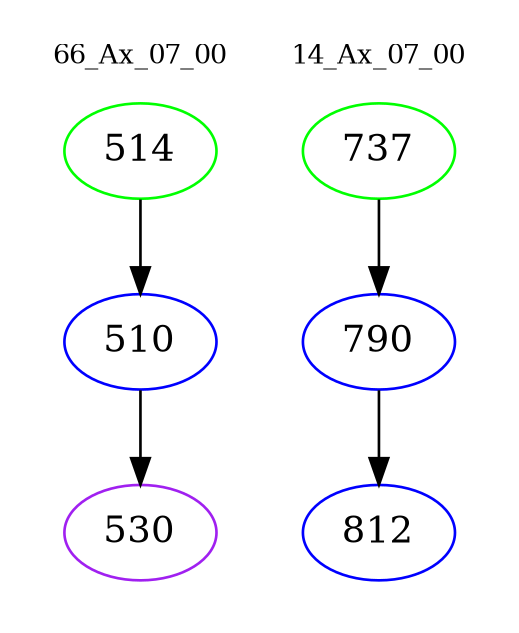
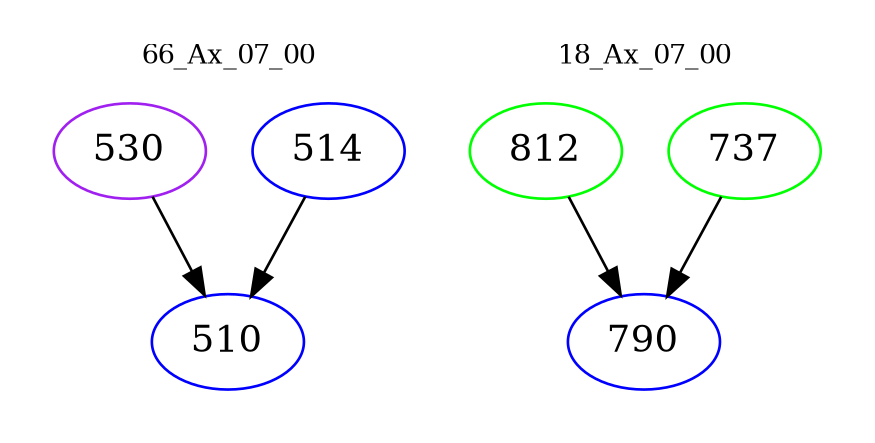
cluster "14_Ax_07_00": label "14_Ax_07_00" -> "18_Ax_07_00"
node "514": color green -> blue
edge "510" -> "530": reversed
edge "790" -> "812": reversed
node "812": color blue -> green
